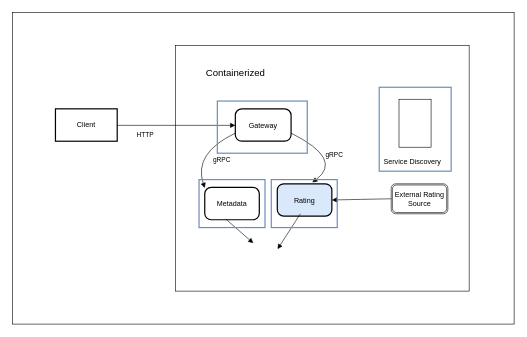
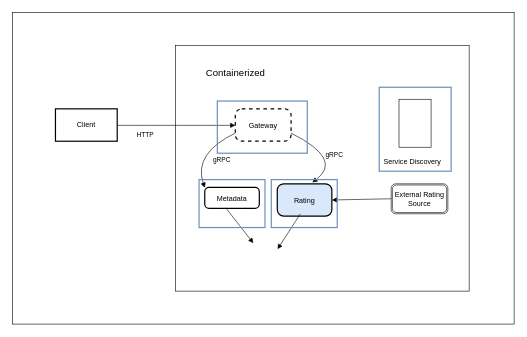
node "Gateway": style solid -> dashed
node "Metadata": size 55x32 -> 55x21
